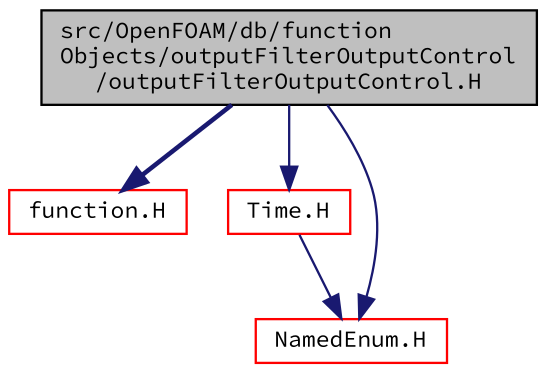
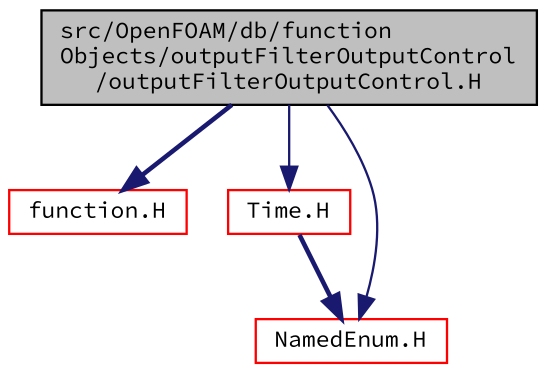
edge "Time.H" -> "NamedEnum.H": style solid -> bold
